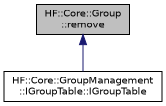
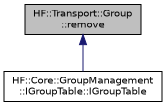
node "HF::Core::Group ::remove": label "HF::Core::Group ::remove" -> "HF::Transport::Group ::remove"
